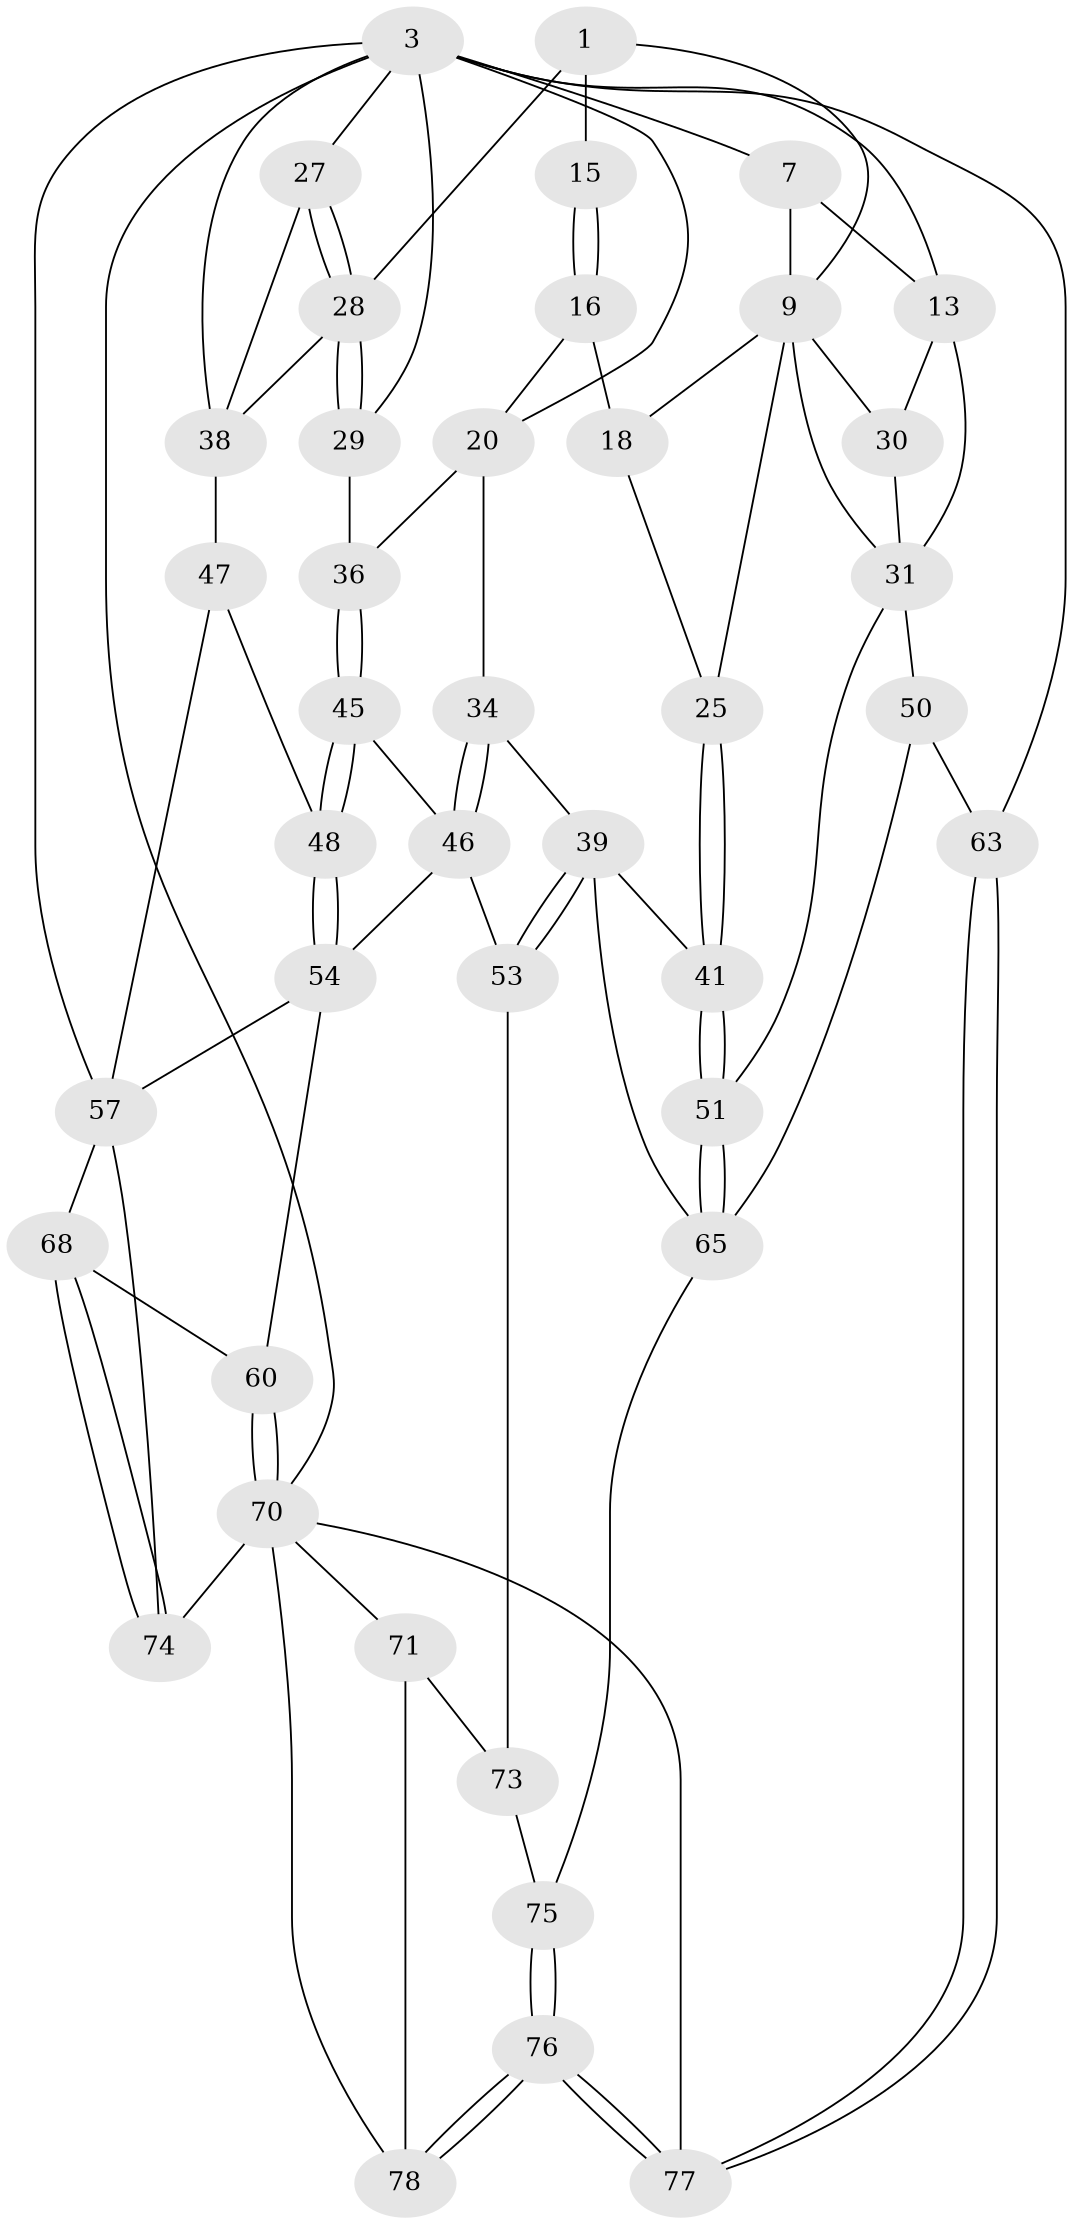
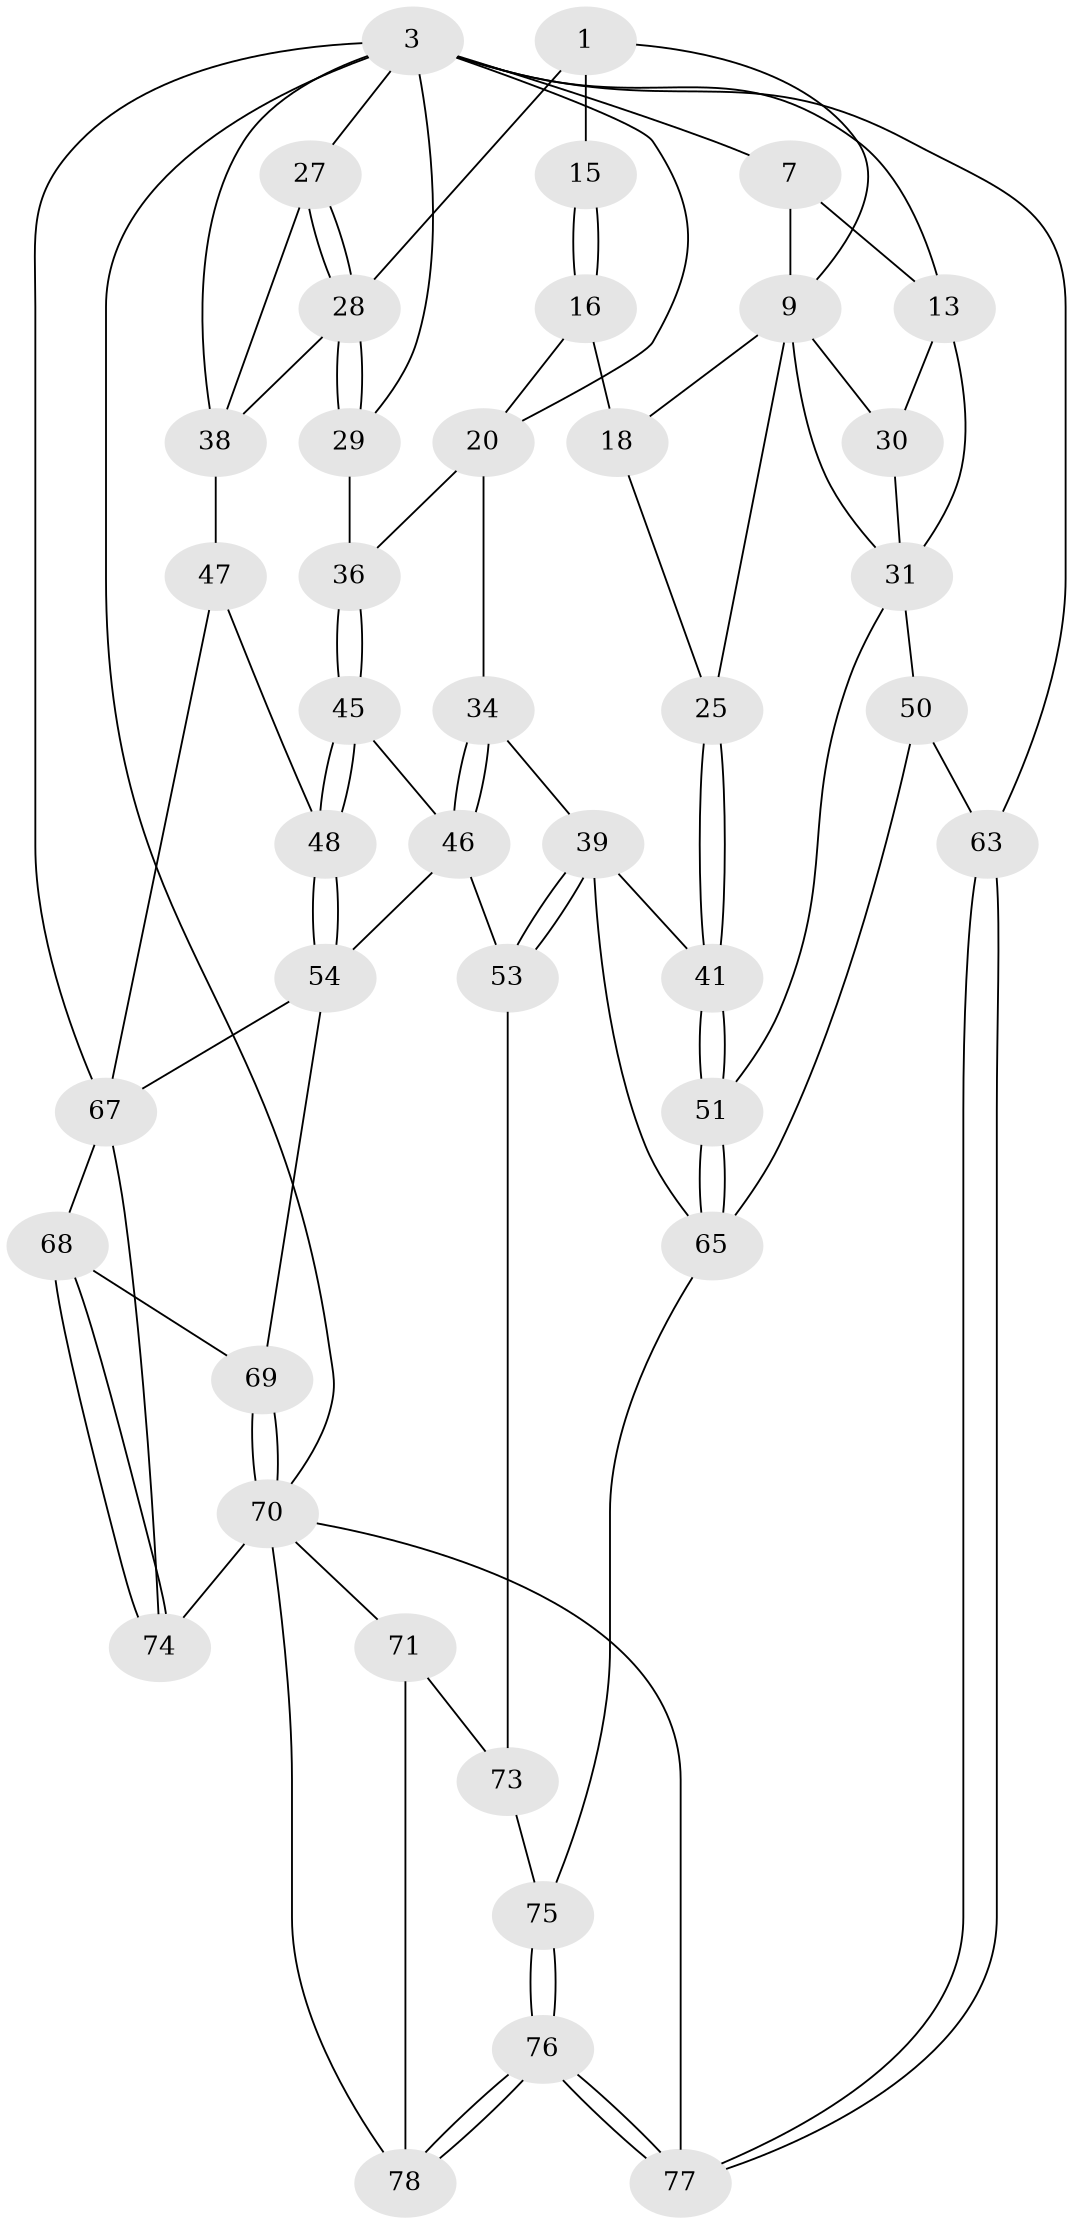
node "57": label "57" -> "67"
node "60": label "60" -> "69"
